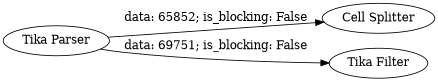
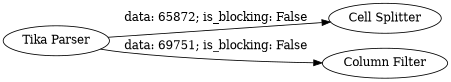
edge "Tika Parser" -> "Cell Splitter": label "data: 65852; is_blocking: False" -> "data: 65872; is_blocking: False"
node "Tika Filter": label "Tika Filter" -> "Column Filter"
